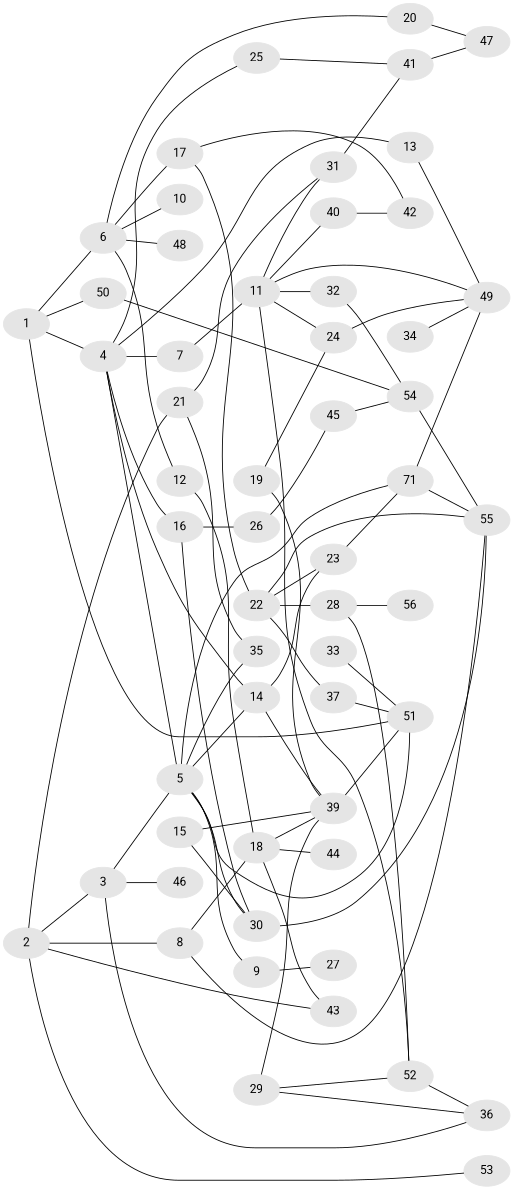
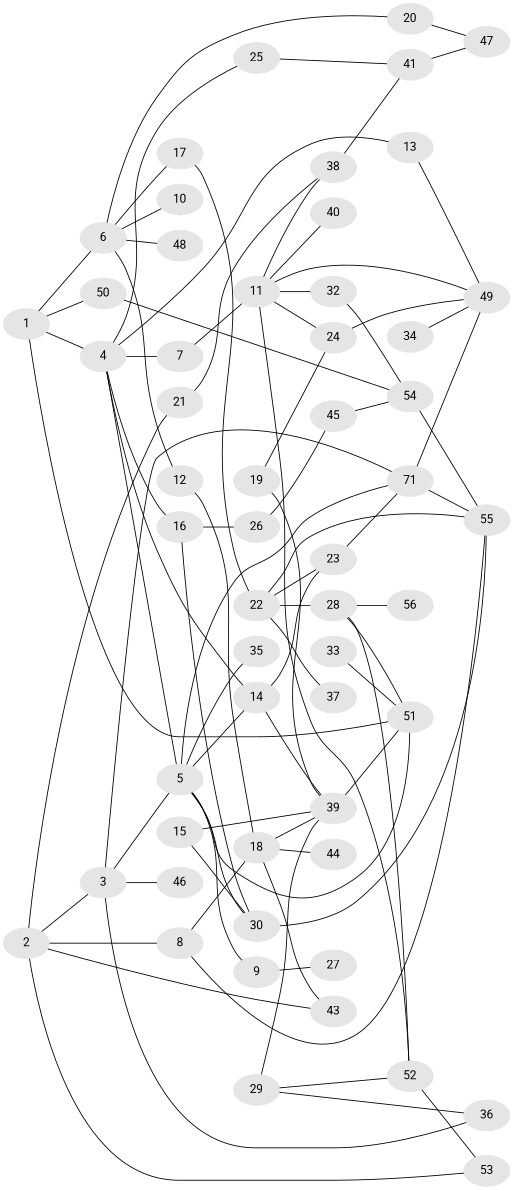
node "31": label "31" -> "38"
node "42": removed
edge "21" -- "35": removed
edge "71" -- "3": added
edge "37" -- "51": now "28" -- "51"
edge "52" -- "36": now "52" -- "53"
